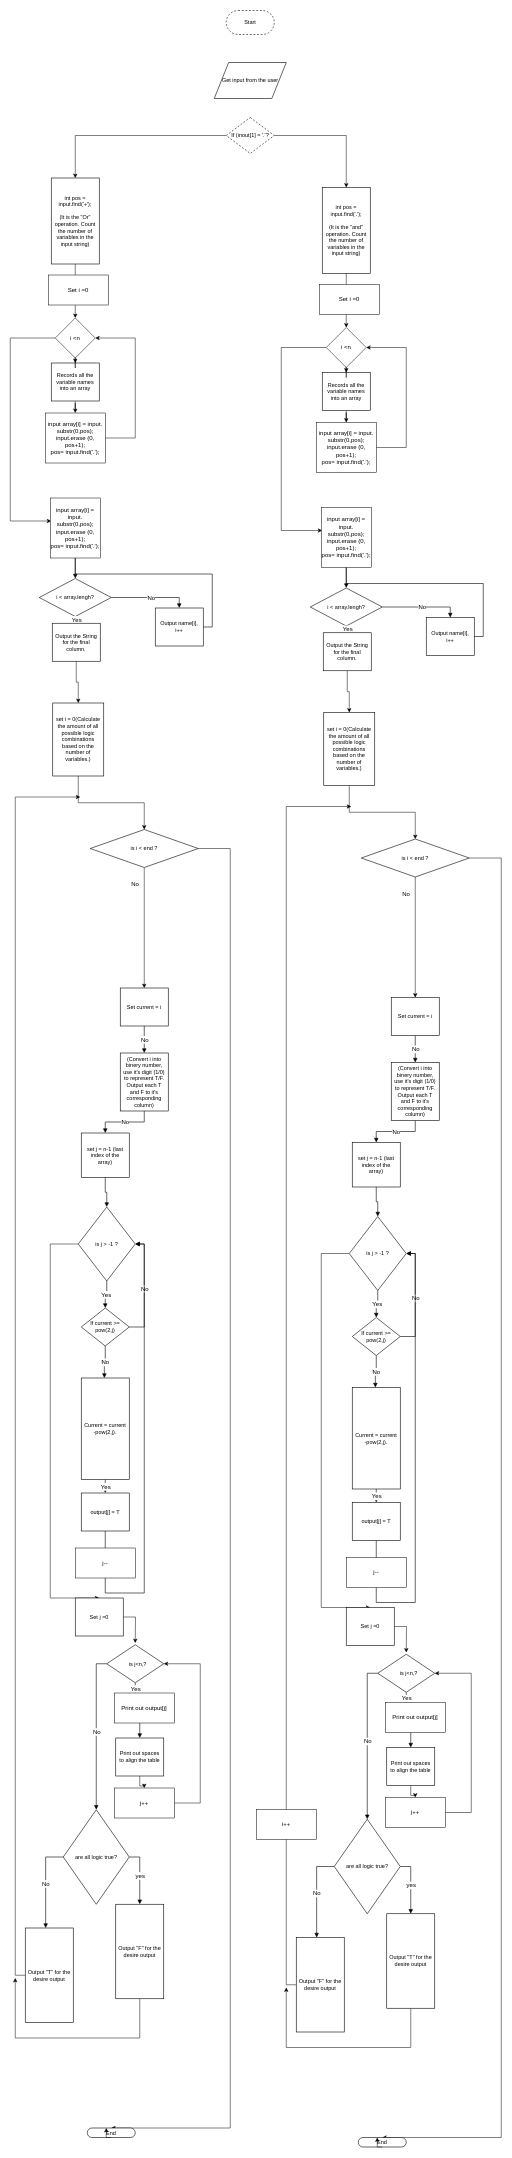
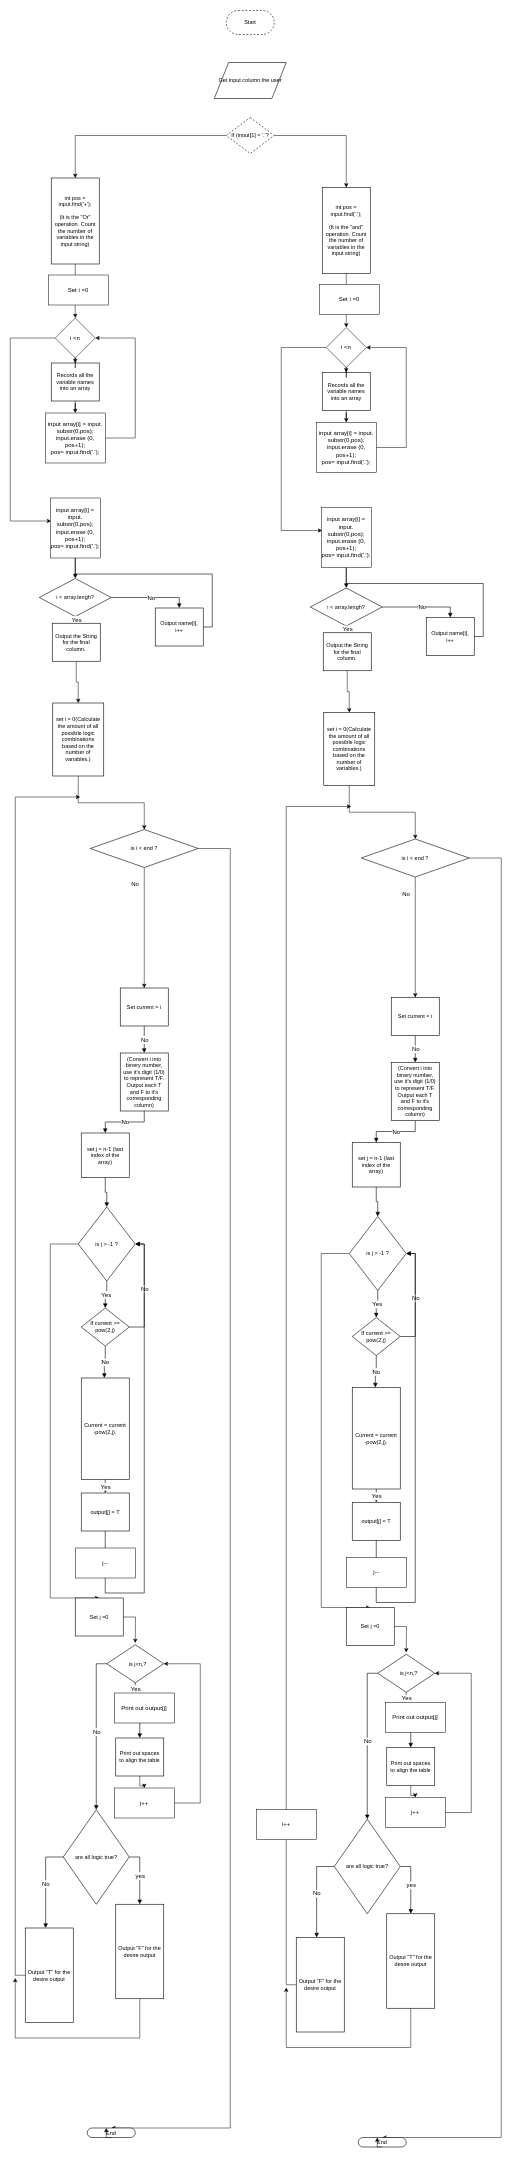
node "Get input from the user": label "Get input from the user" -> "Get input column the user"
